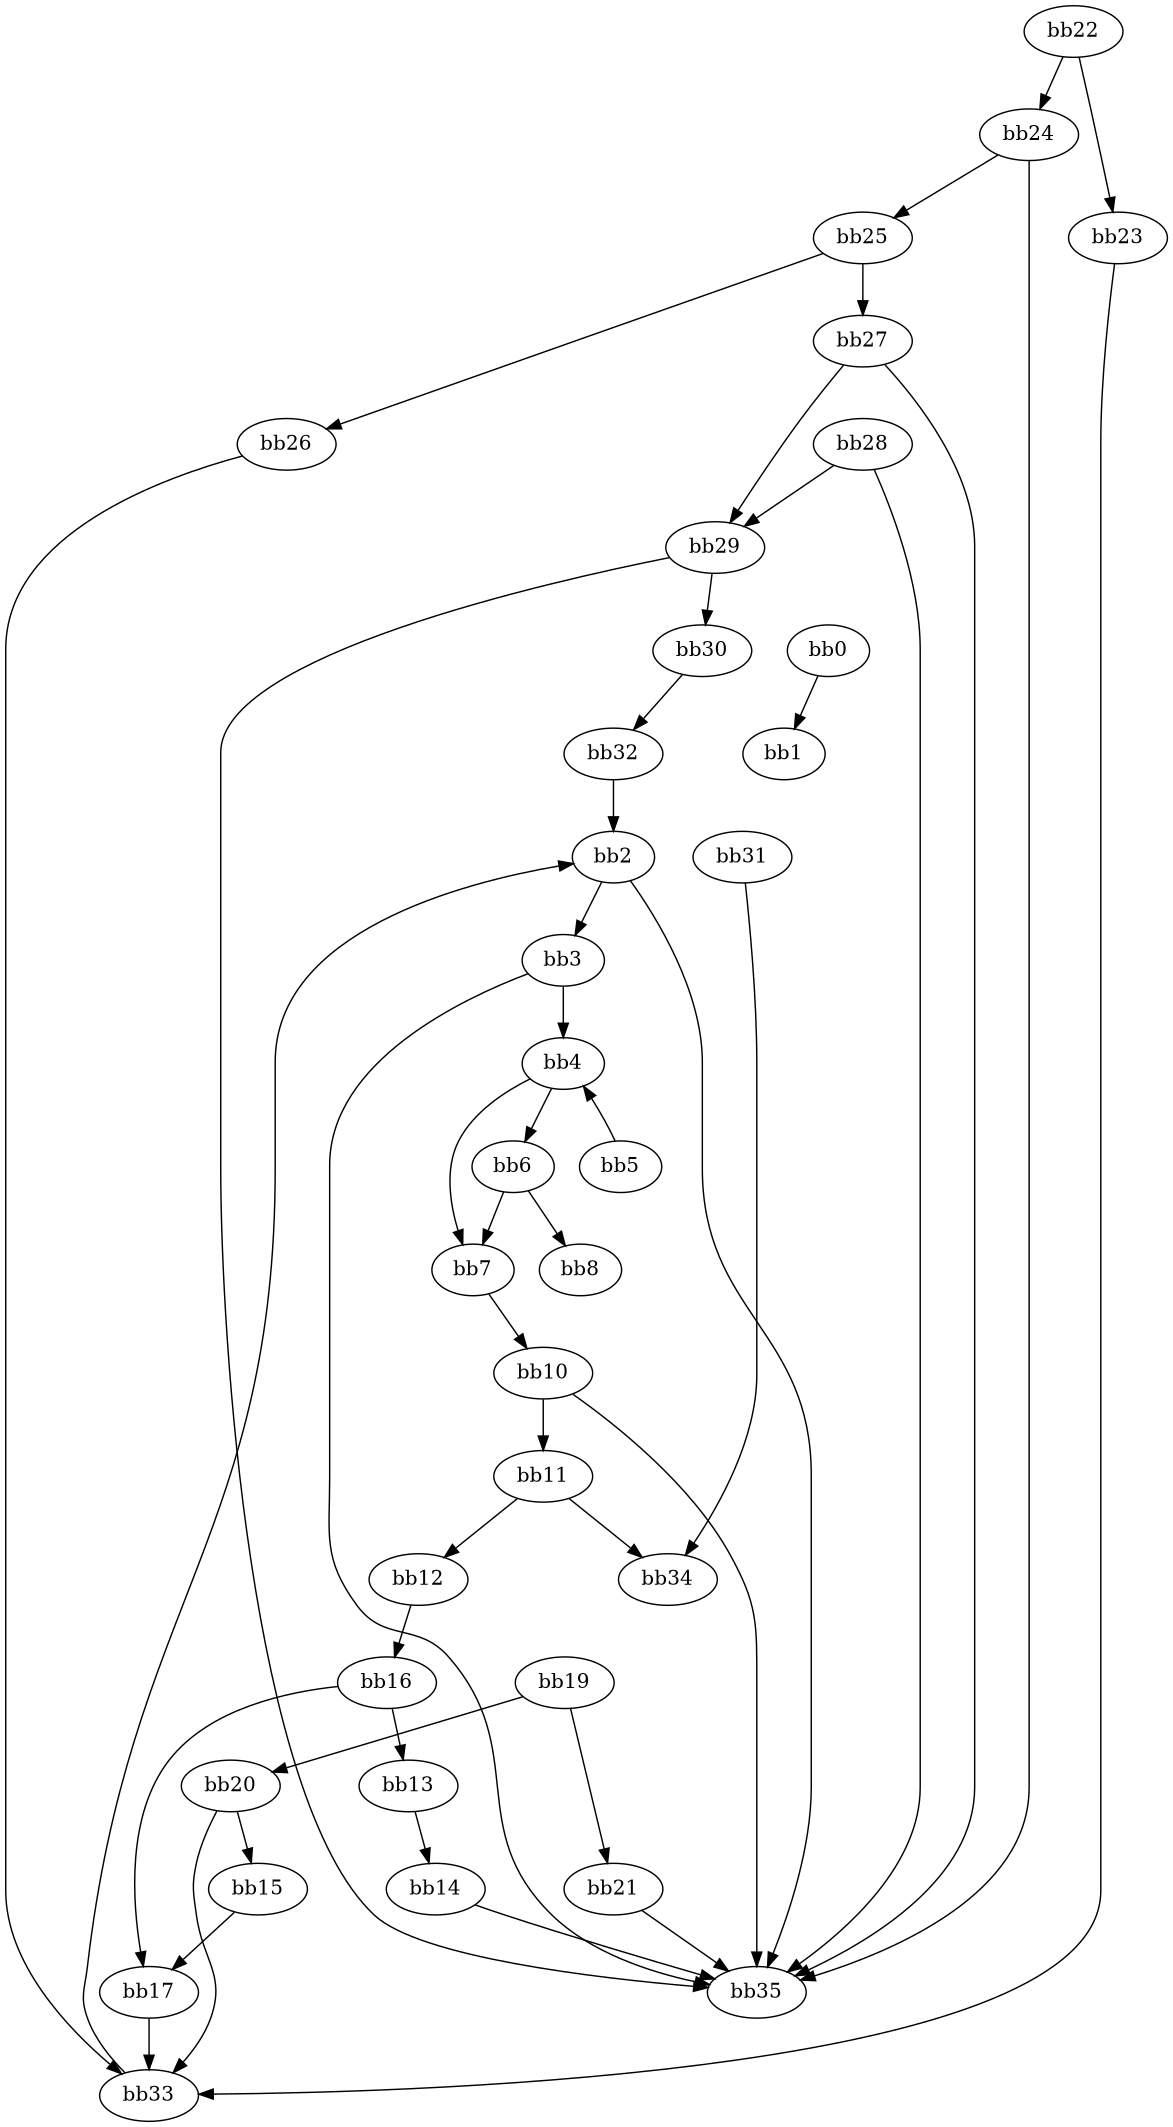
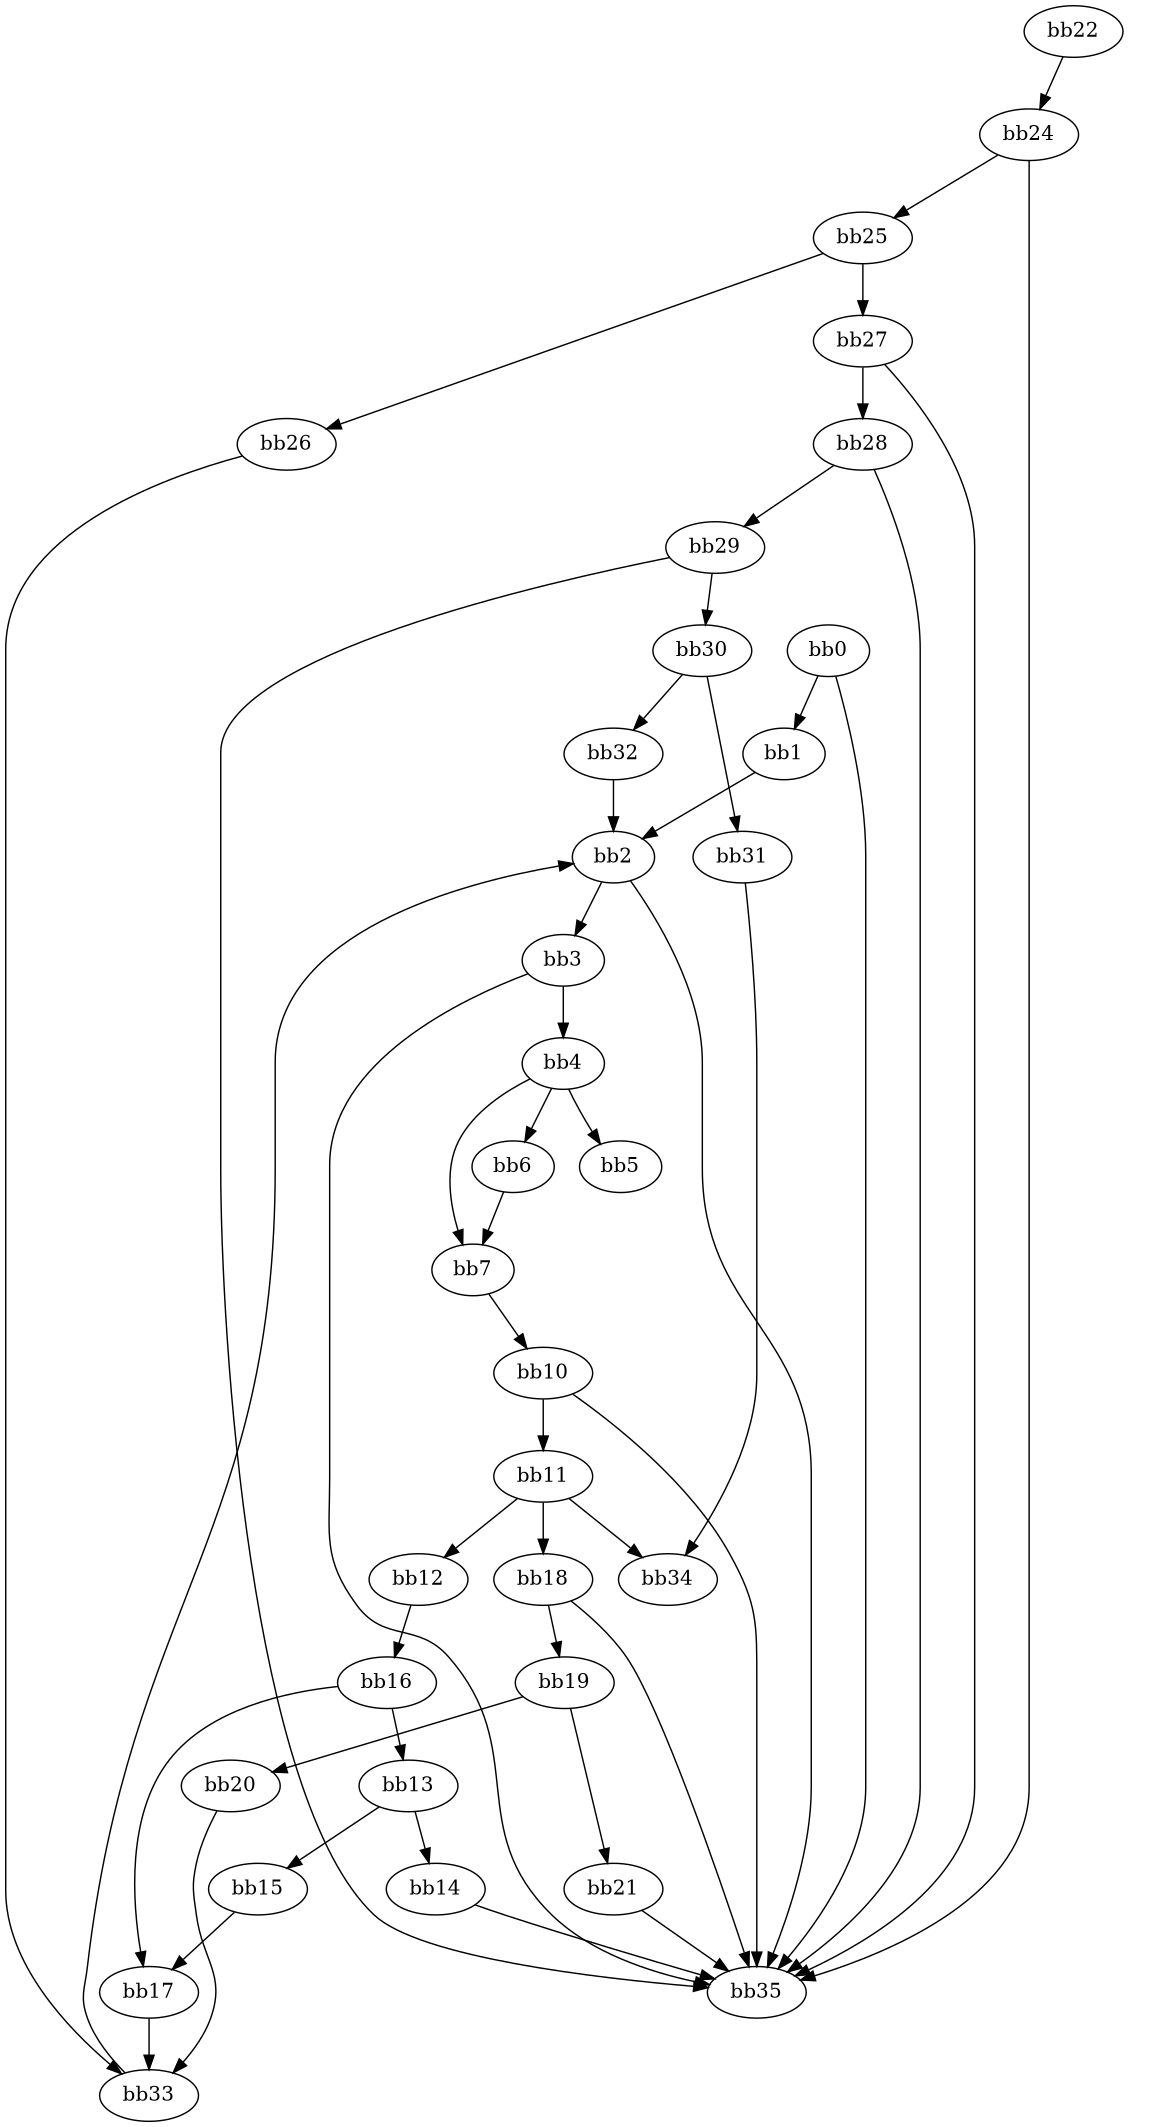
node "bb23": removed
edge "bb27" -> "bb29": now "bb27" -> "bb28"
edge "bb30" -> "bb31": added
edge "bb1" -> "bb2": added
edge "bb5" -> "bb4": reversed
node "bb8": removed
edge "bb0" -> "bb35": added
node "bb18": added
edge "bb20" -> "bb15": now "bb13" -> "bb15"
